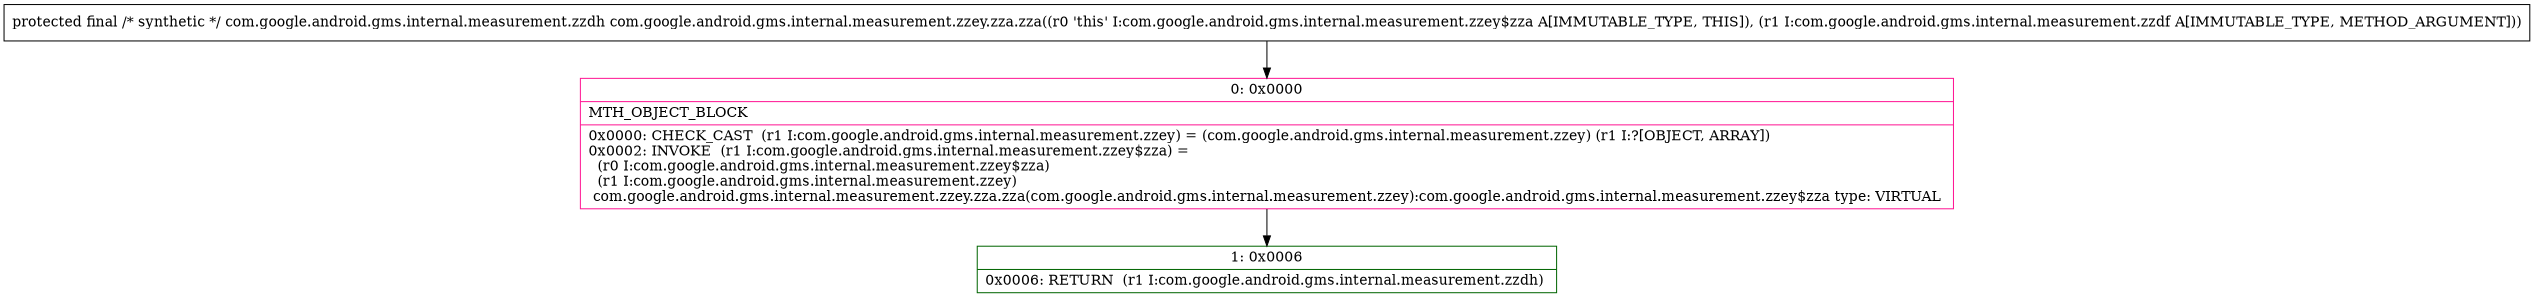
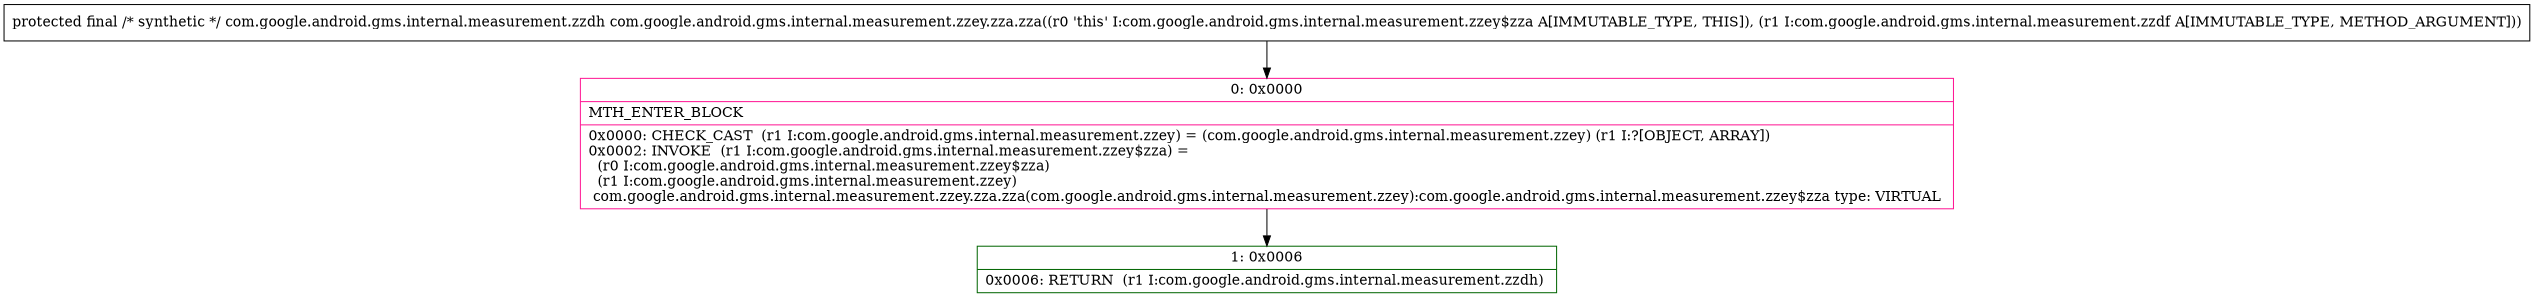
node "0: 0x0000": text "MTH_OBJECT_BLOCK" -> "MTH_ENTER_BLOCK"
